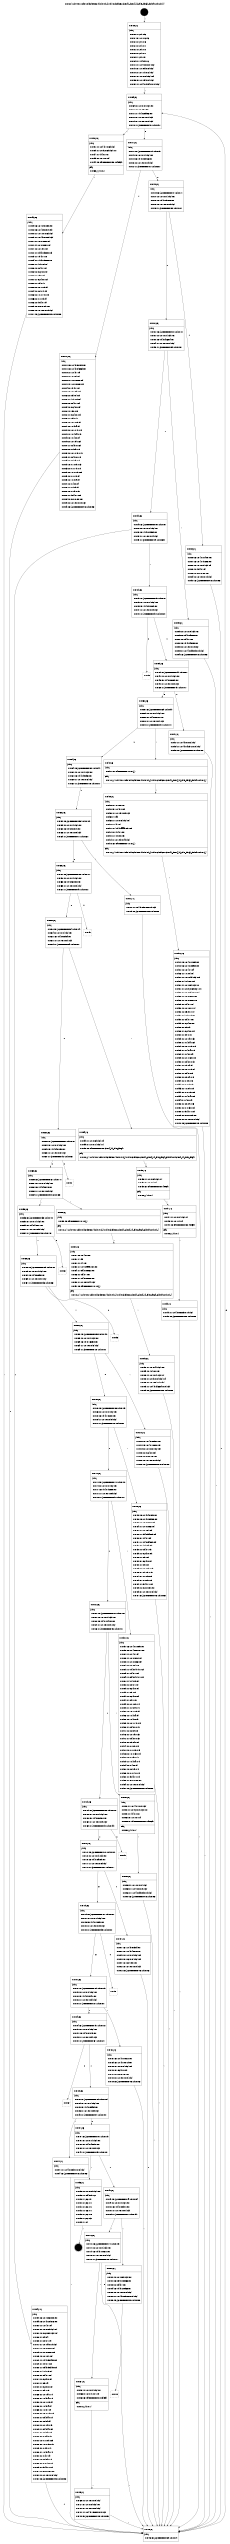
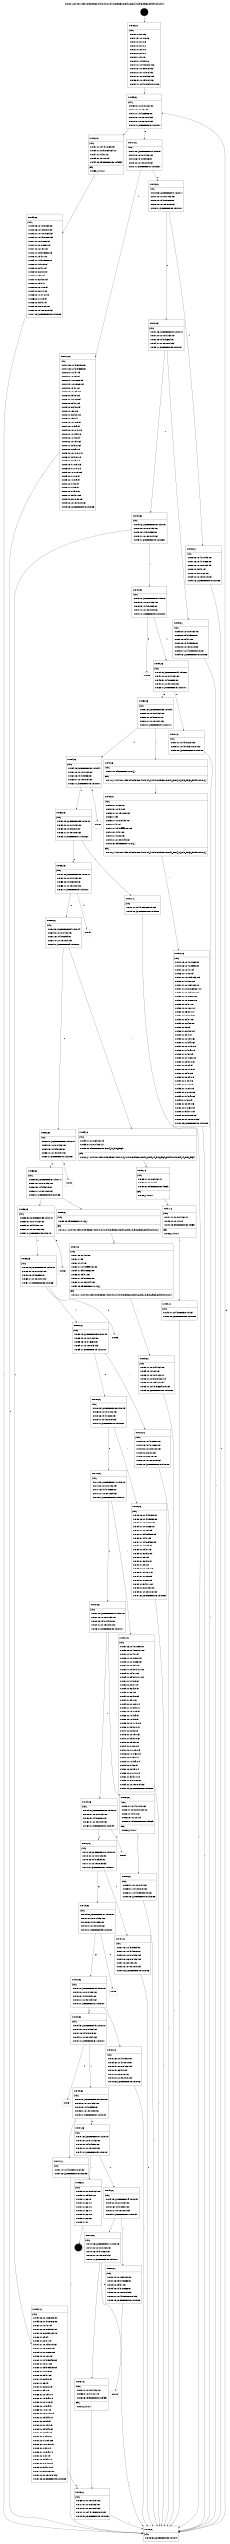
node "0x4017a9": added
edge "0x4019f8 [164]" -> "0x401e15 [5]": now "0x4019f8 [164]" -> "0x40185e [21]"
